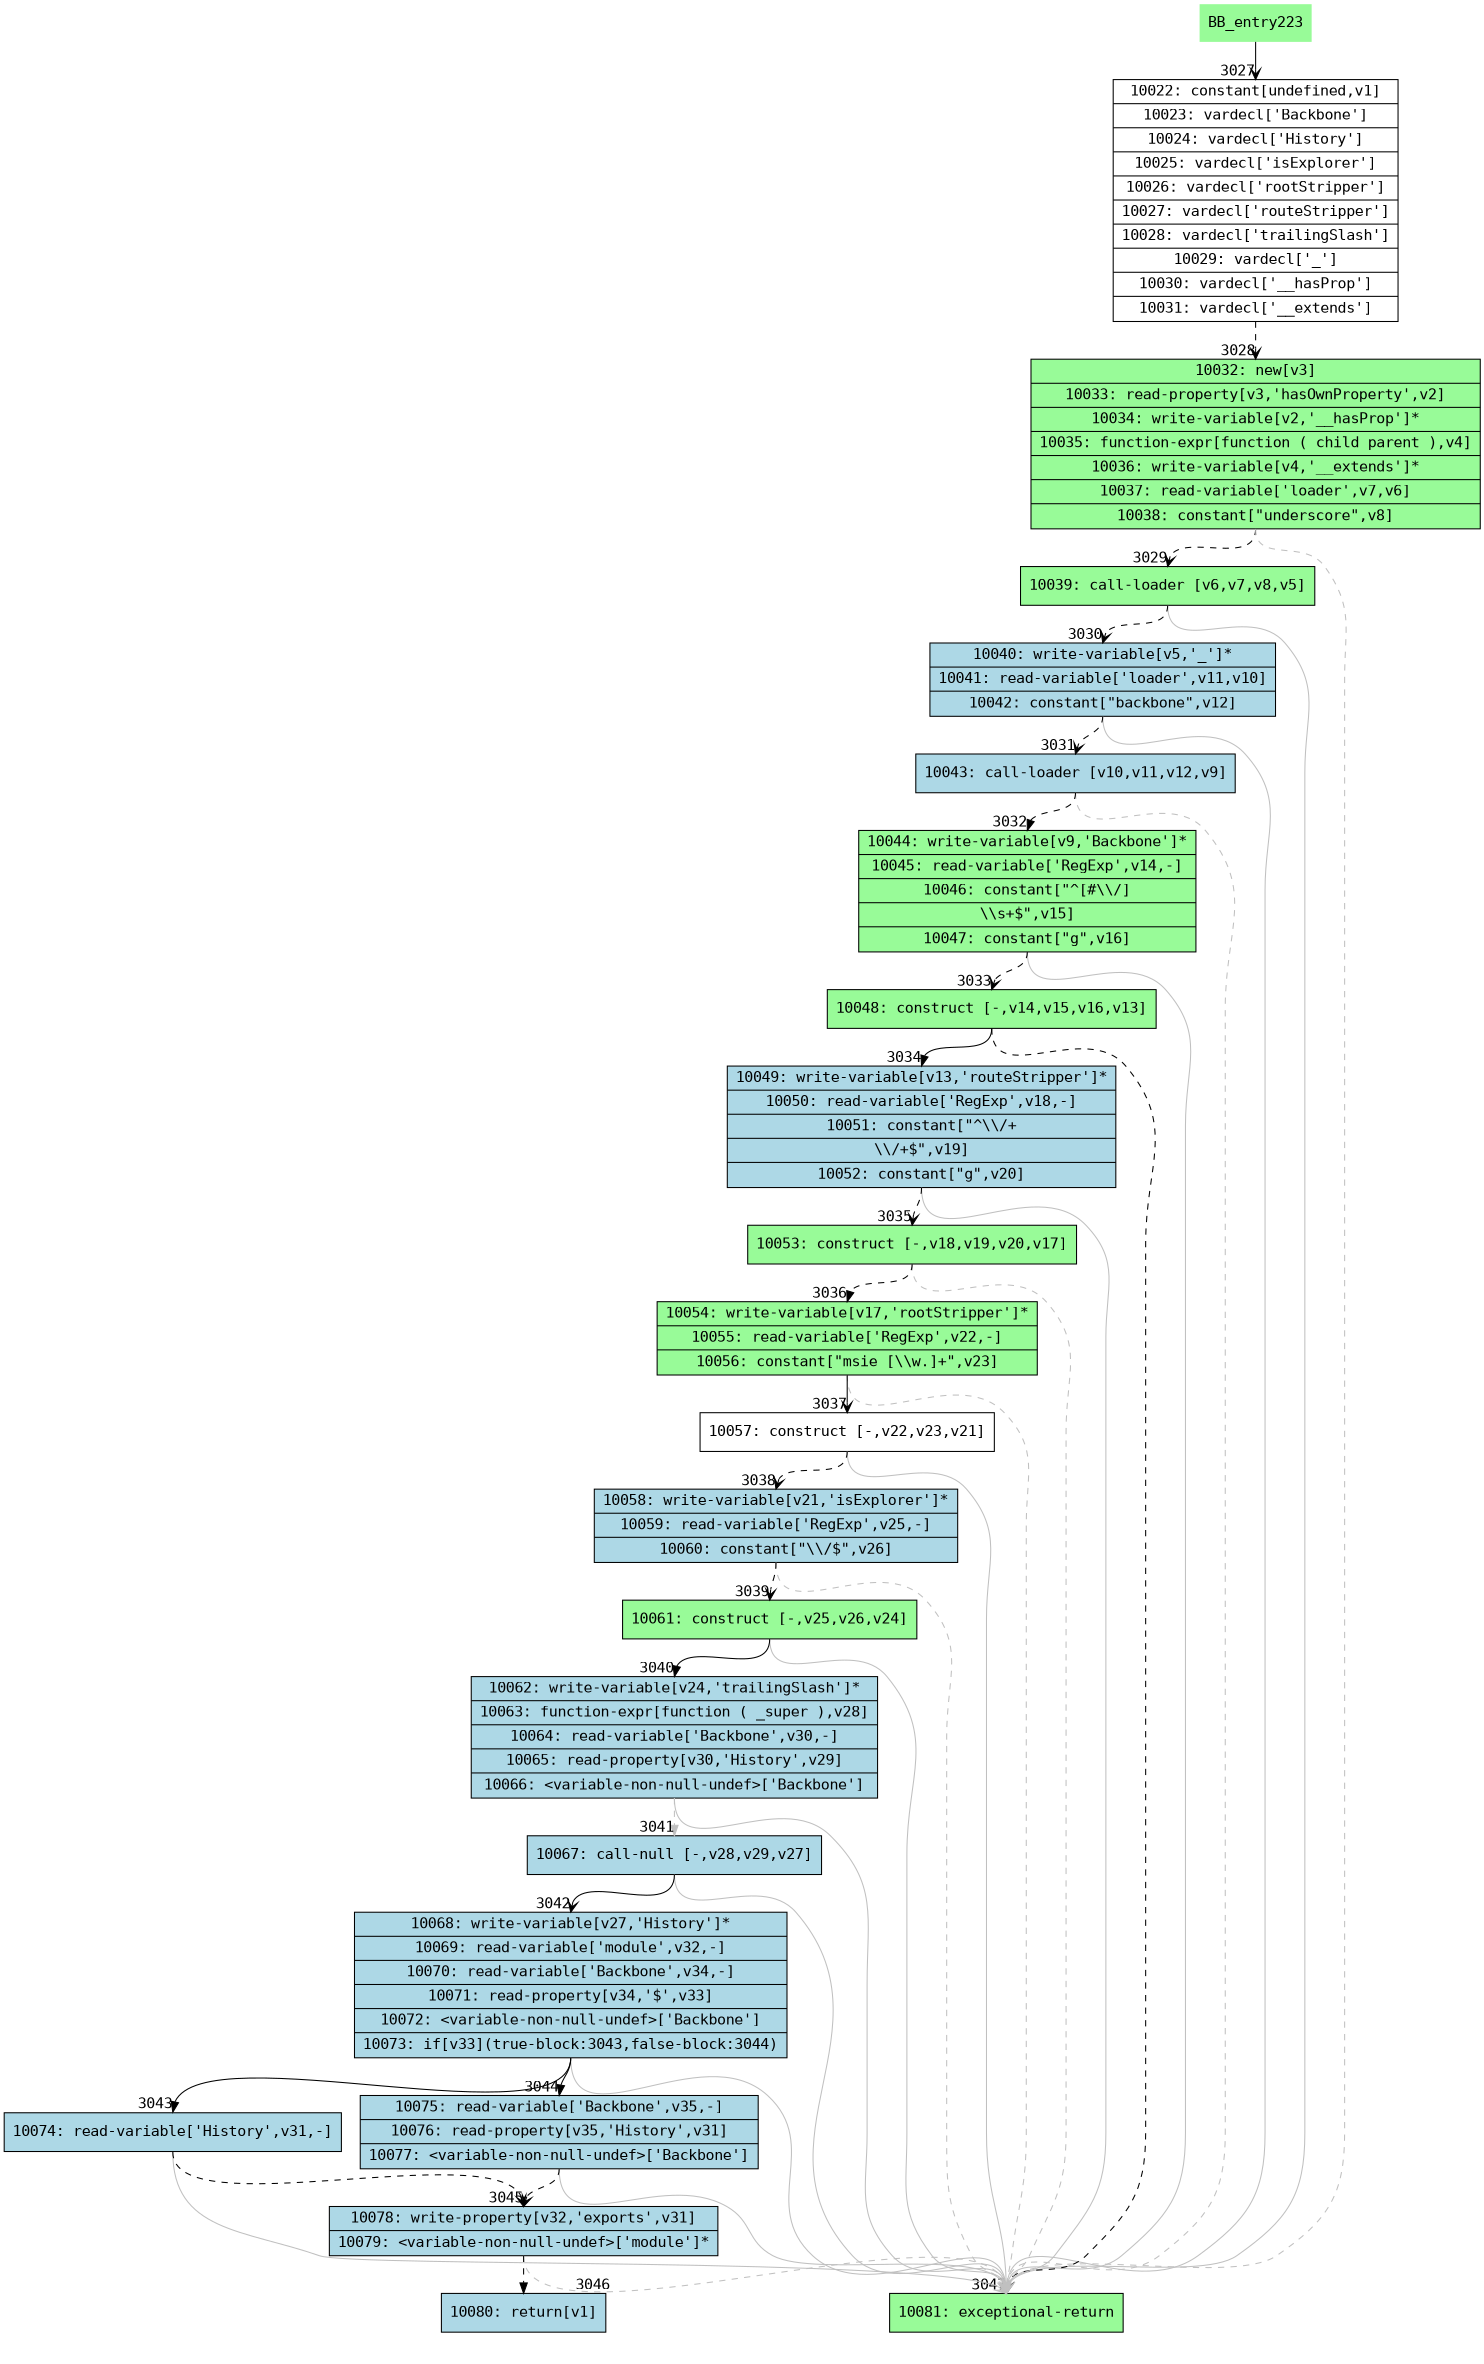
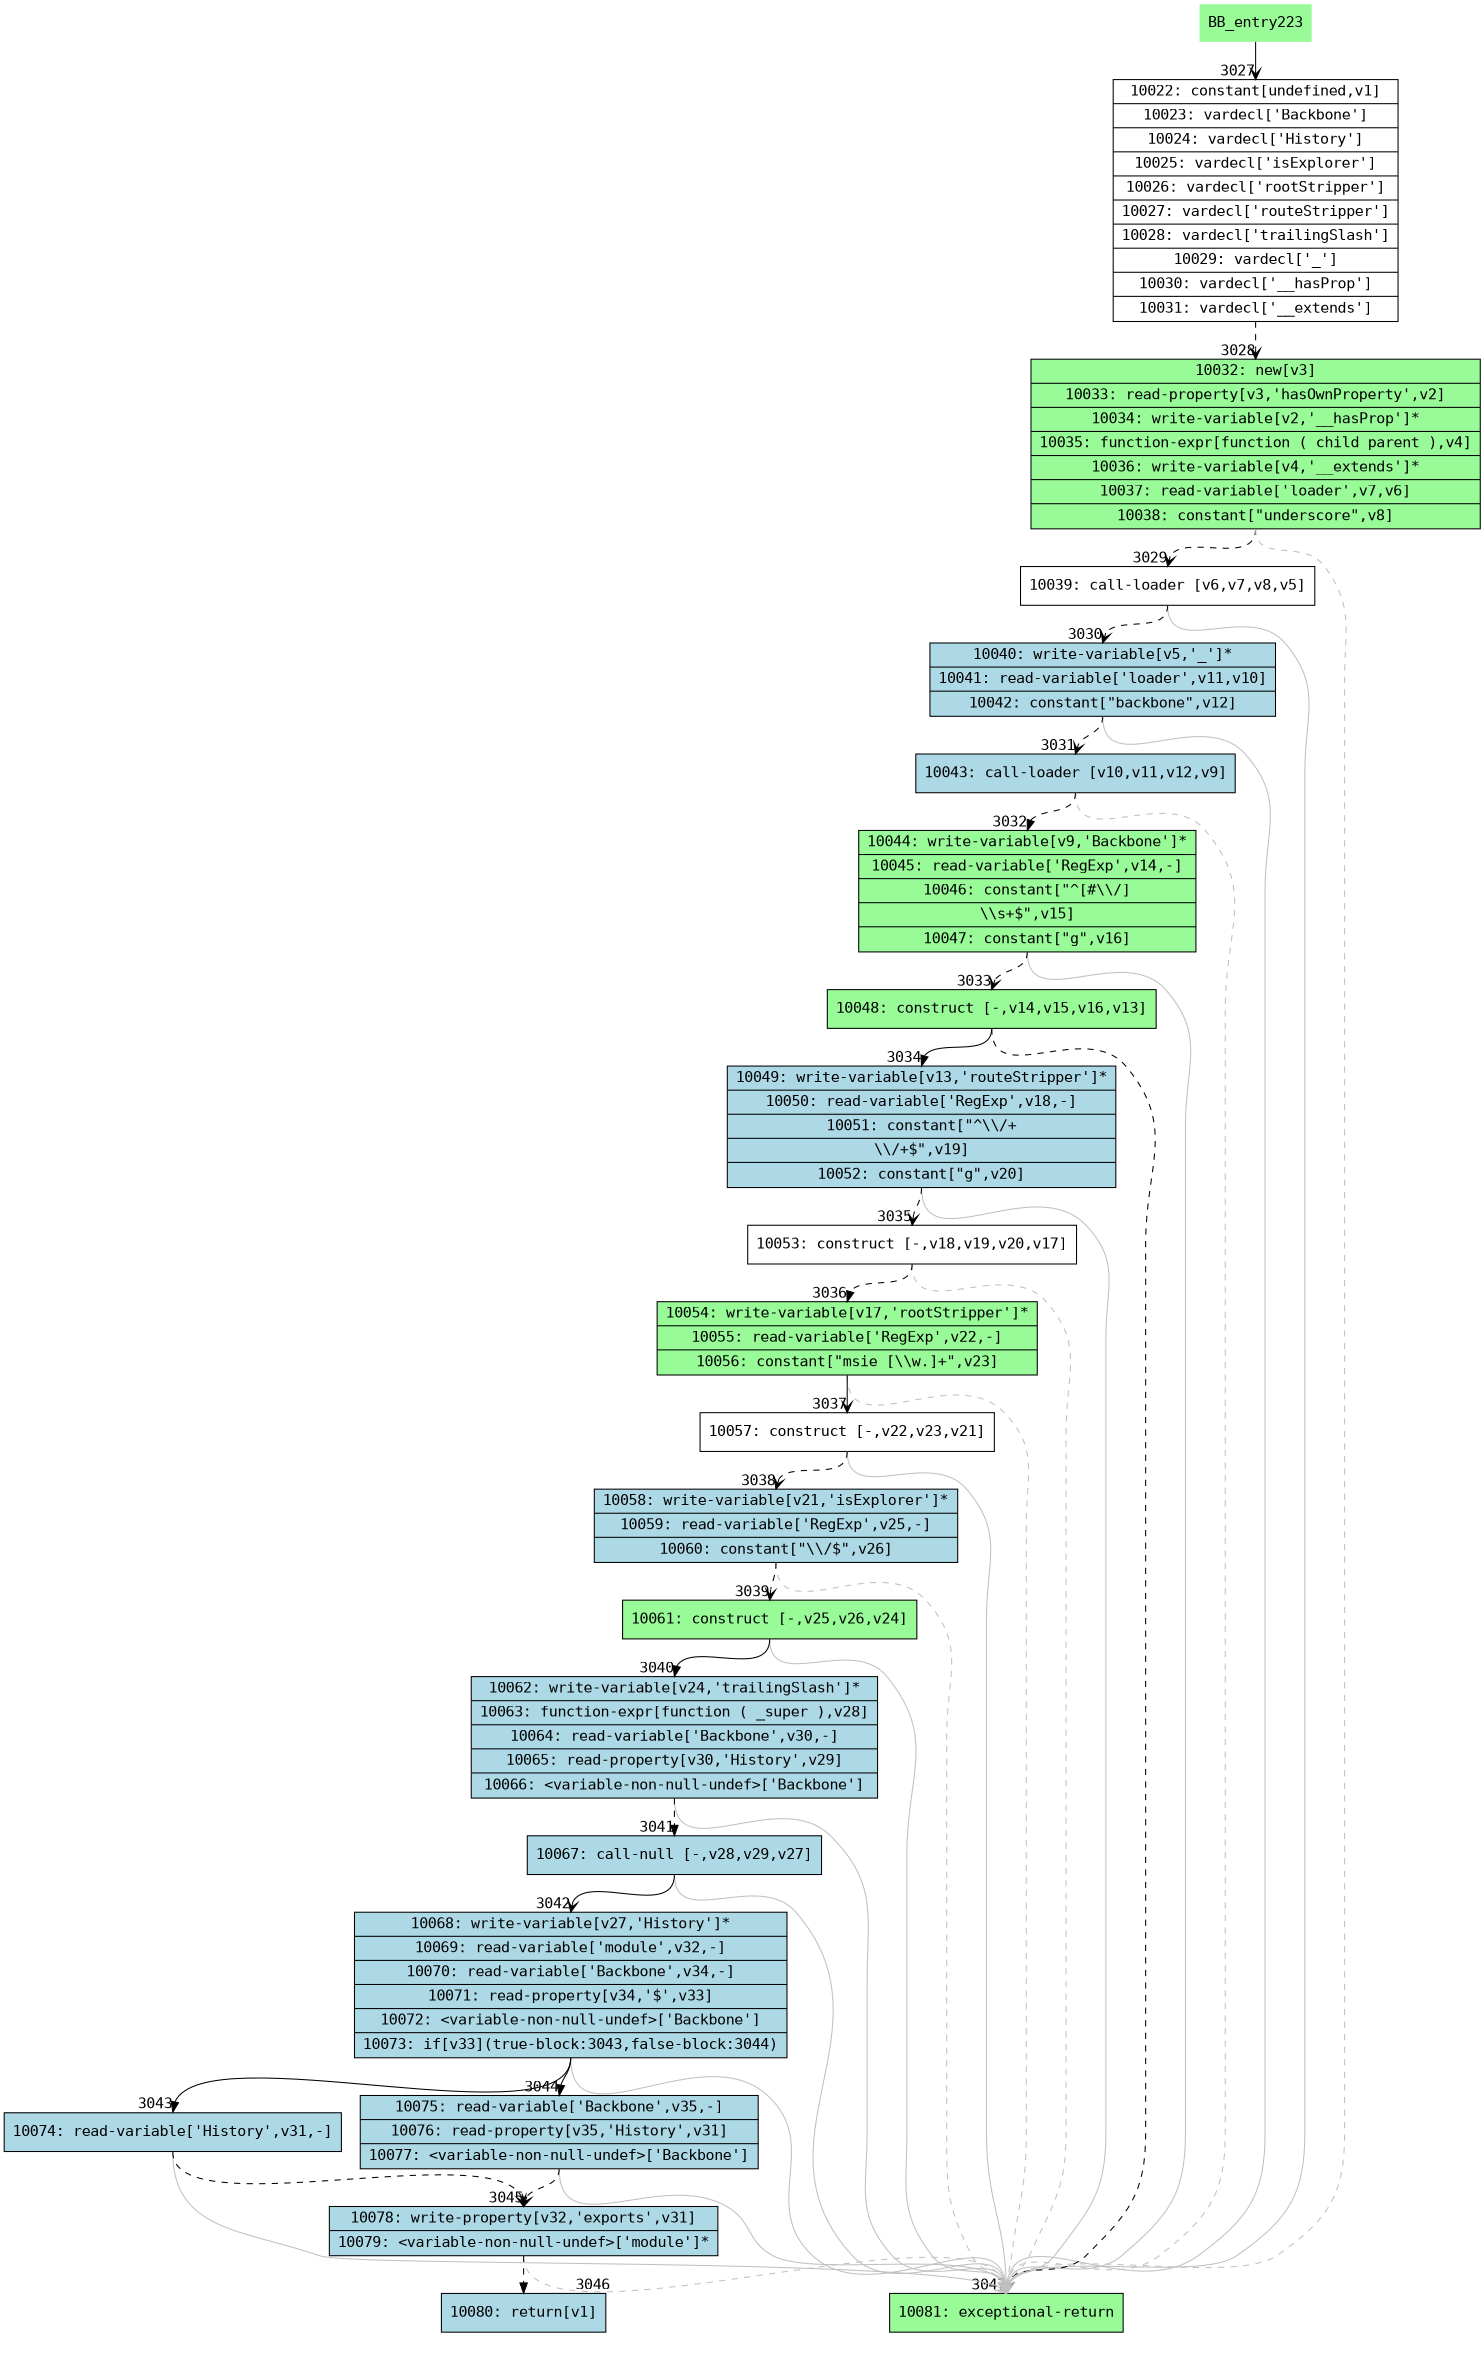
node "10039: call-loader [v6,v7,v8,v5]": fillcolor palegreen -> white
node "10053: construct [-,v18,v19,v20,v17]": fillcolor palegreen -> white
edge "10062: write-variable[v24,'trailingSlash']*" -> "10067: call-null [-,v28,v29,v27]": color gray -> black
